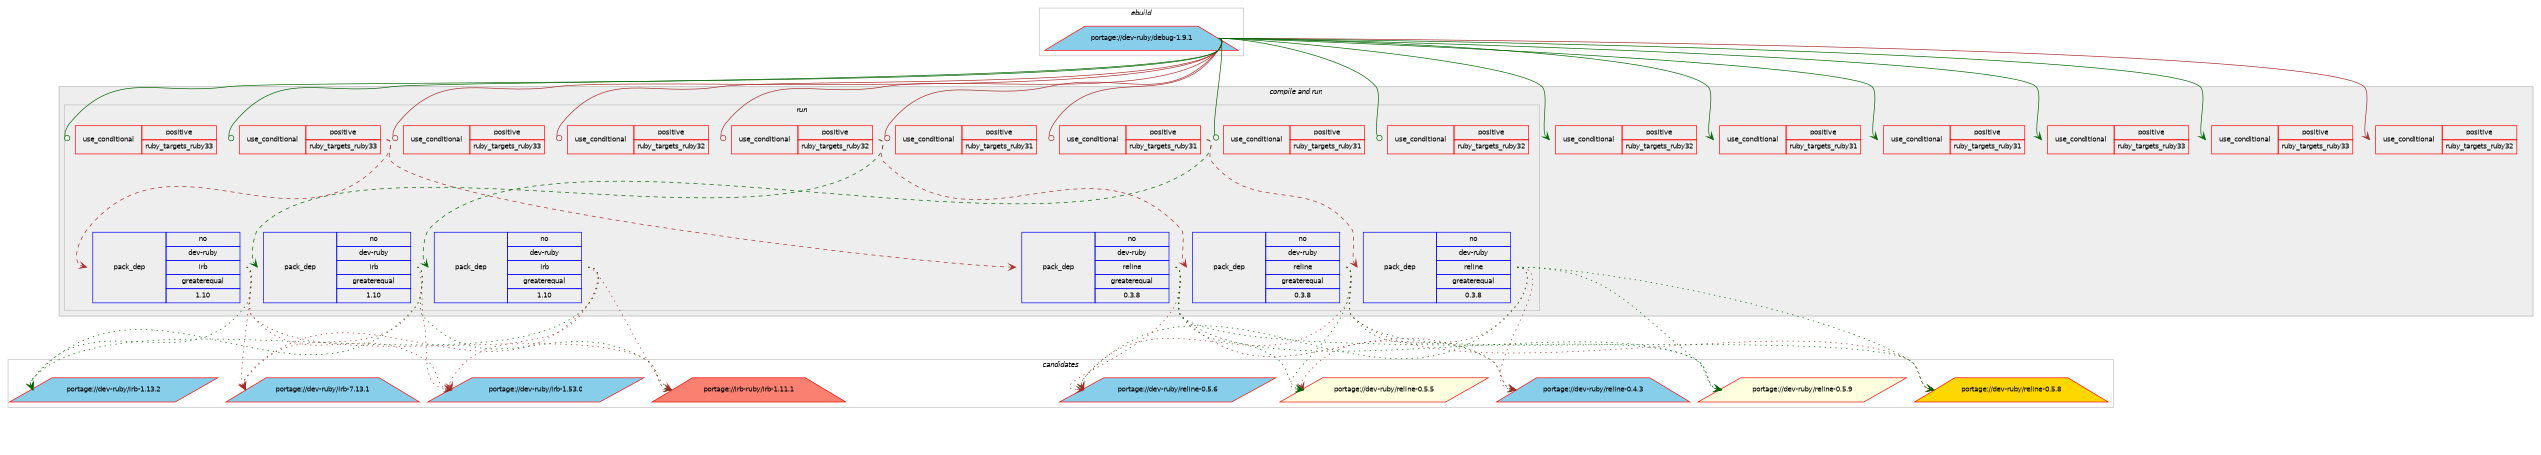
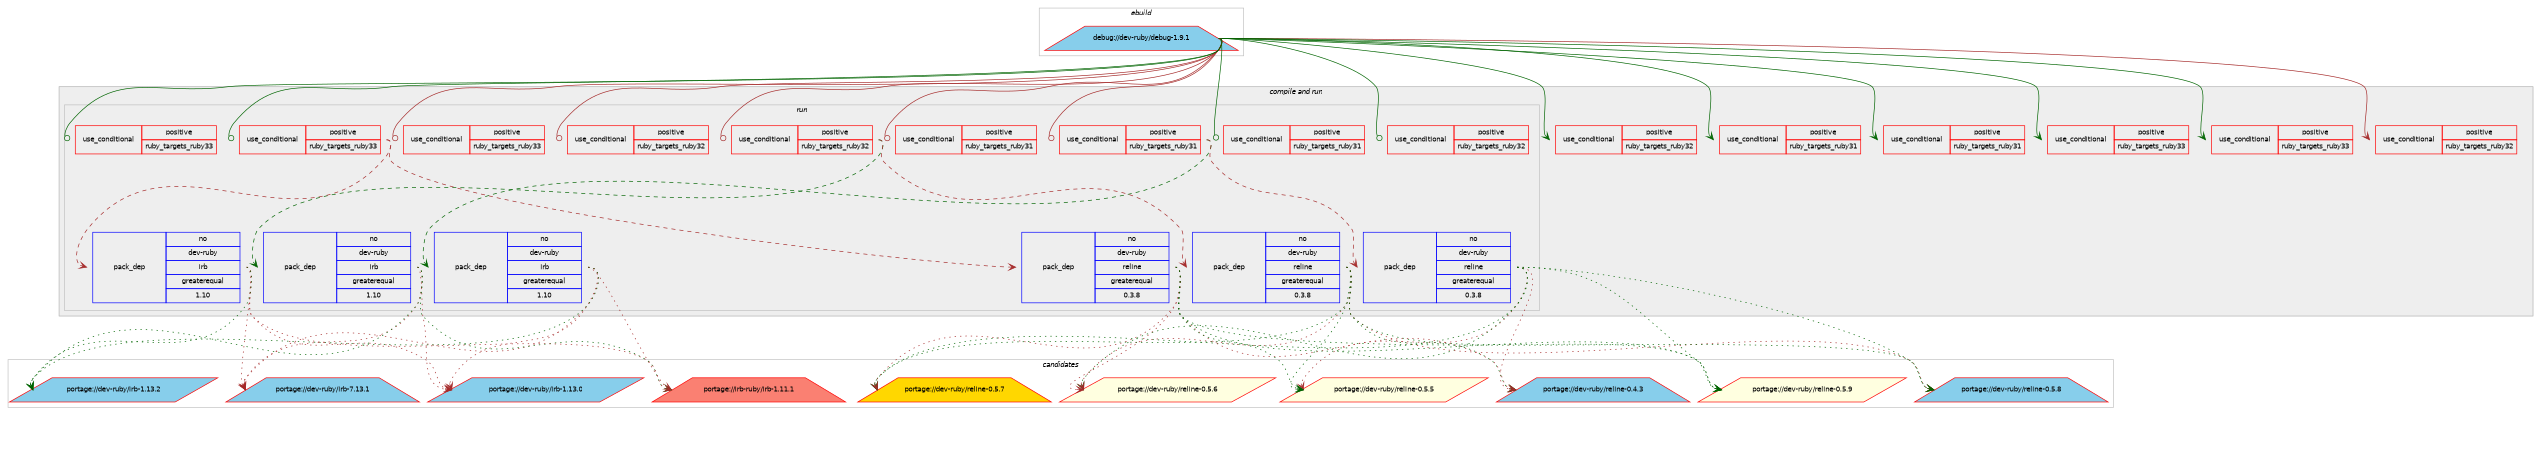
node "portage://dev-ruby/debug-1.9.1": label "portage://dev-ruby/debug-1.9.1" -> "debug://dev-ruby/debug-1.9.1"
node "portage://dev-ruby/irb-1.53.0": label "portage://dev-ruby/irb-1.53.0" -> "portage://dev-ruby/irb-1.13.0"
node "portage://dev-ruby/reline-0.5.7": added
node "portage://dev-ruby/reline-0.5.6": fillcolor skyblue -> lightyellow
node "portage://dev-ruby/reline-0.5.8": fillcolor gold -> skyblue
